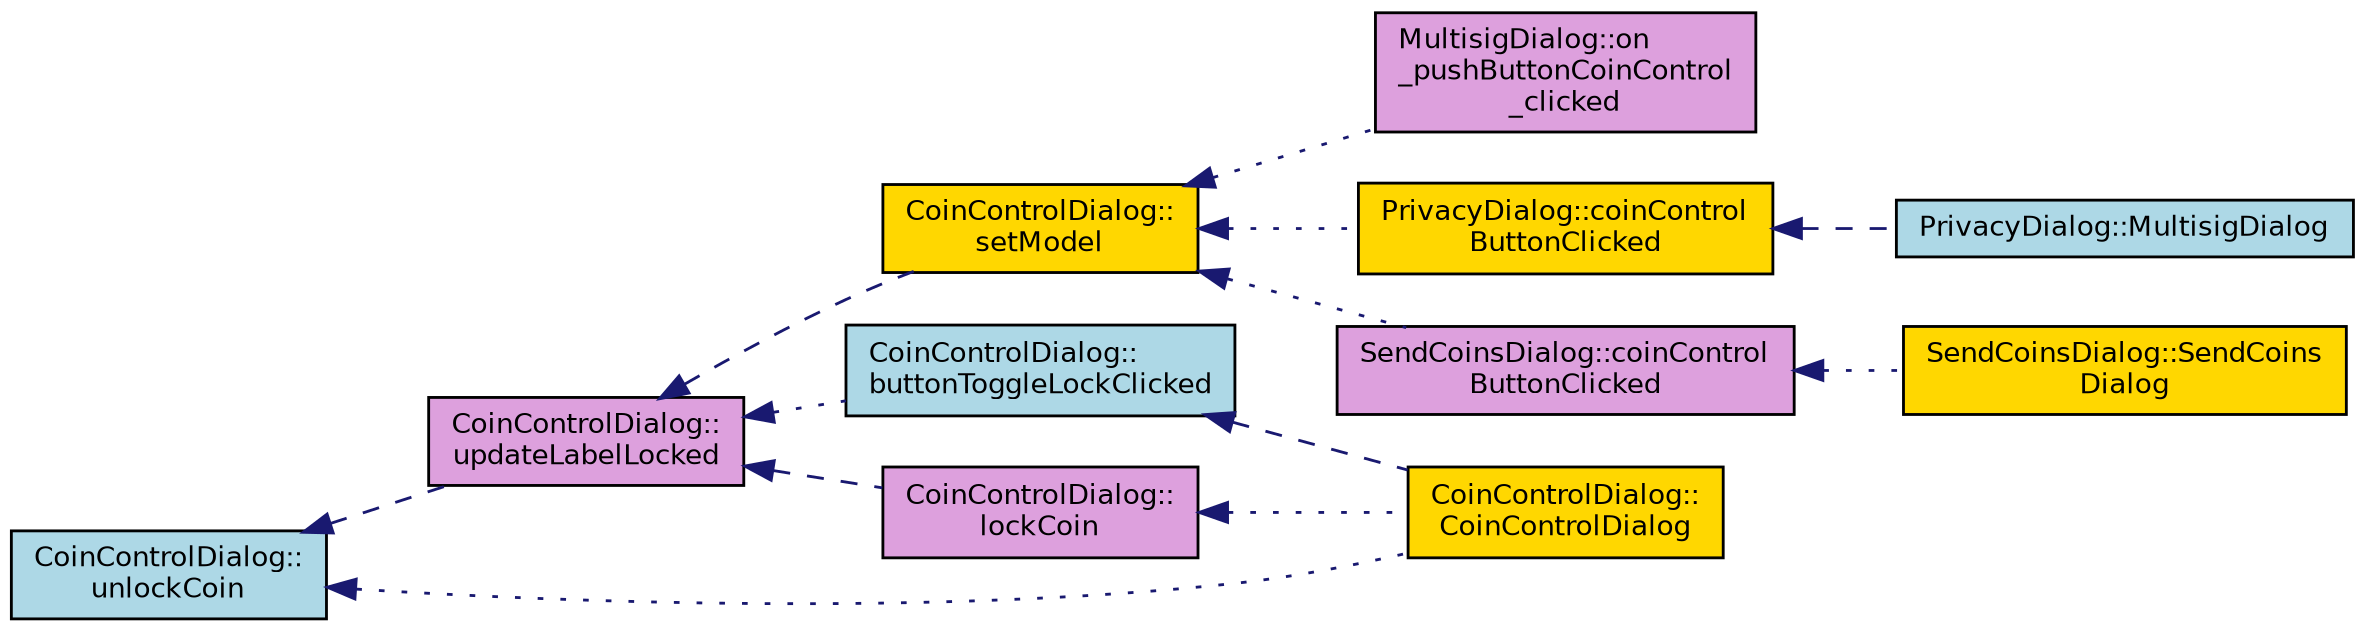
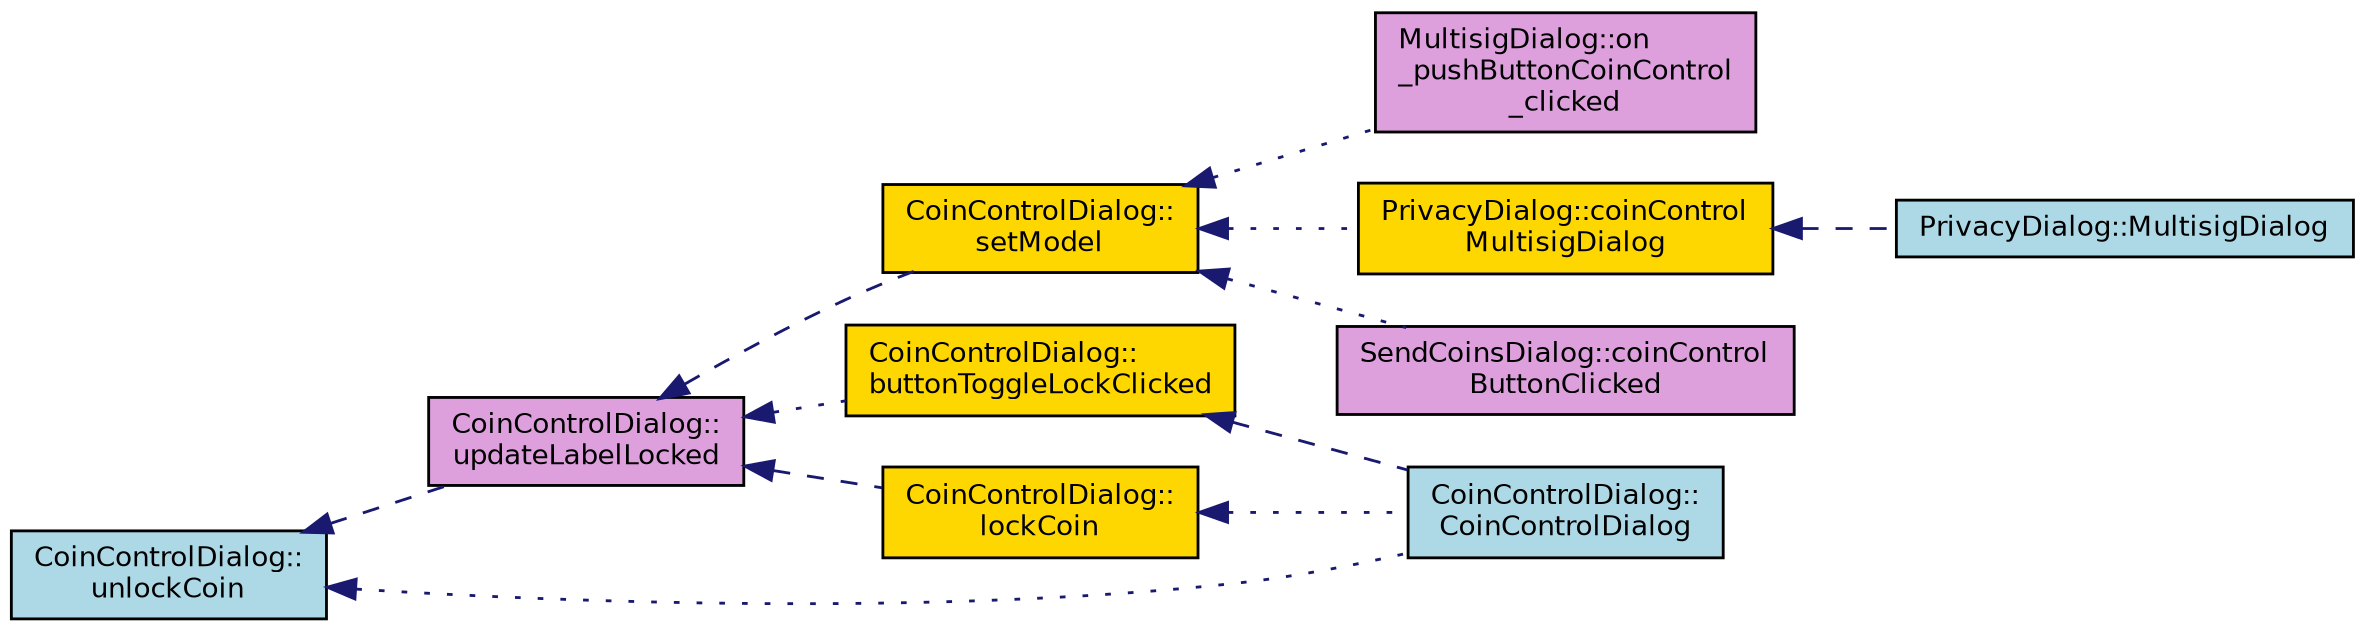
node "PrivacyDialog::coinControl ButtonClicked": label "PrivacyDialog::coinControl ButtonClicked" -> "PrivacyDialog::coinControl MultisigDialog"
node "CoinControlDialog:: buttonToggleLockClicked": fillcolor lightblue -> gold
node "SendCoinsDialog::SendCoins Dialog": removed
node "CoinControlDialog:: lockCoin": fillcolor plum -> gold
node "CoinControlDialog:: CoinControlDialog": fillcolor gold -> lightblue
